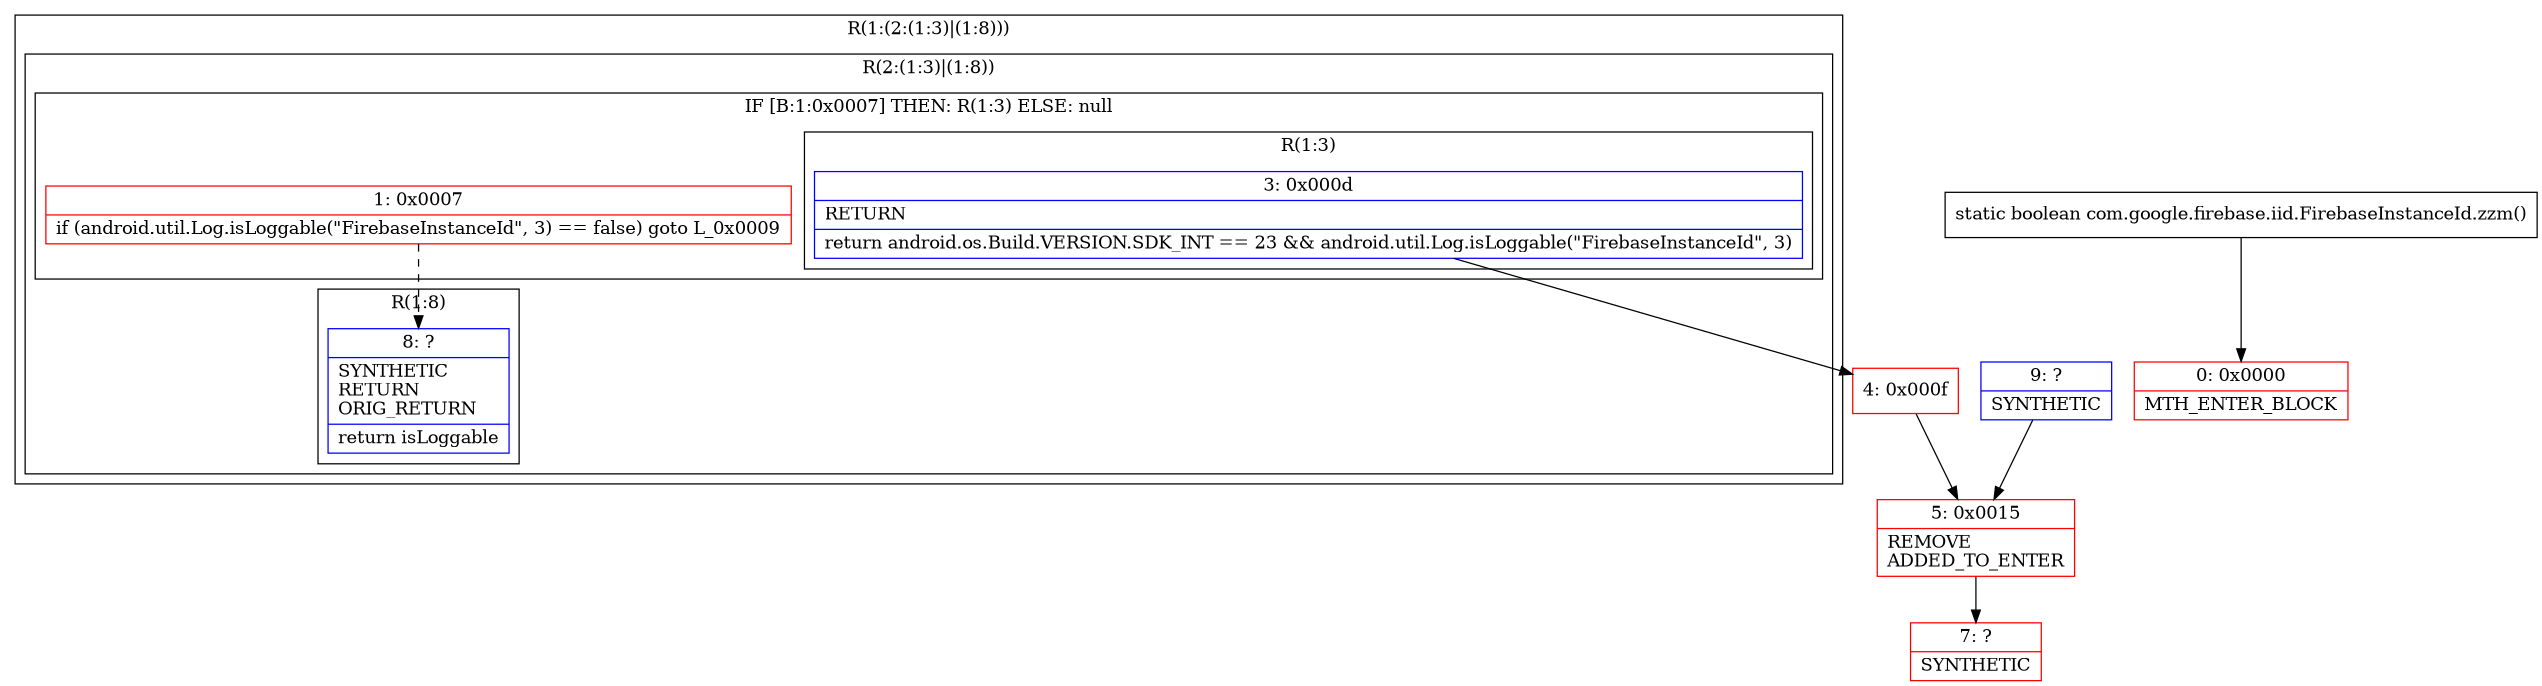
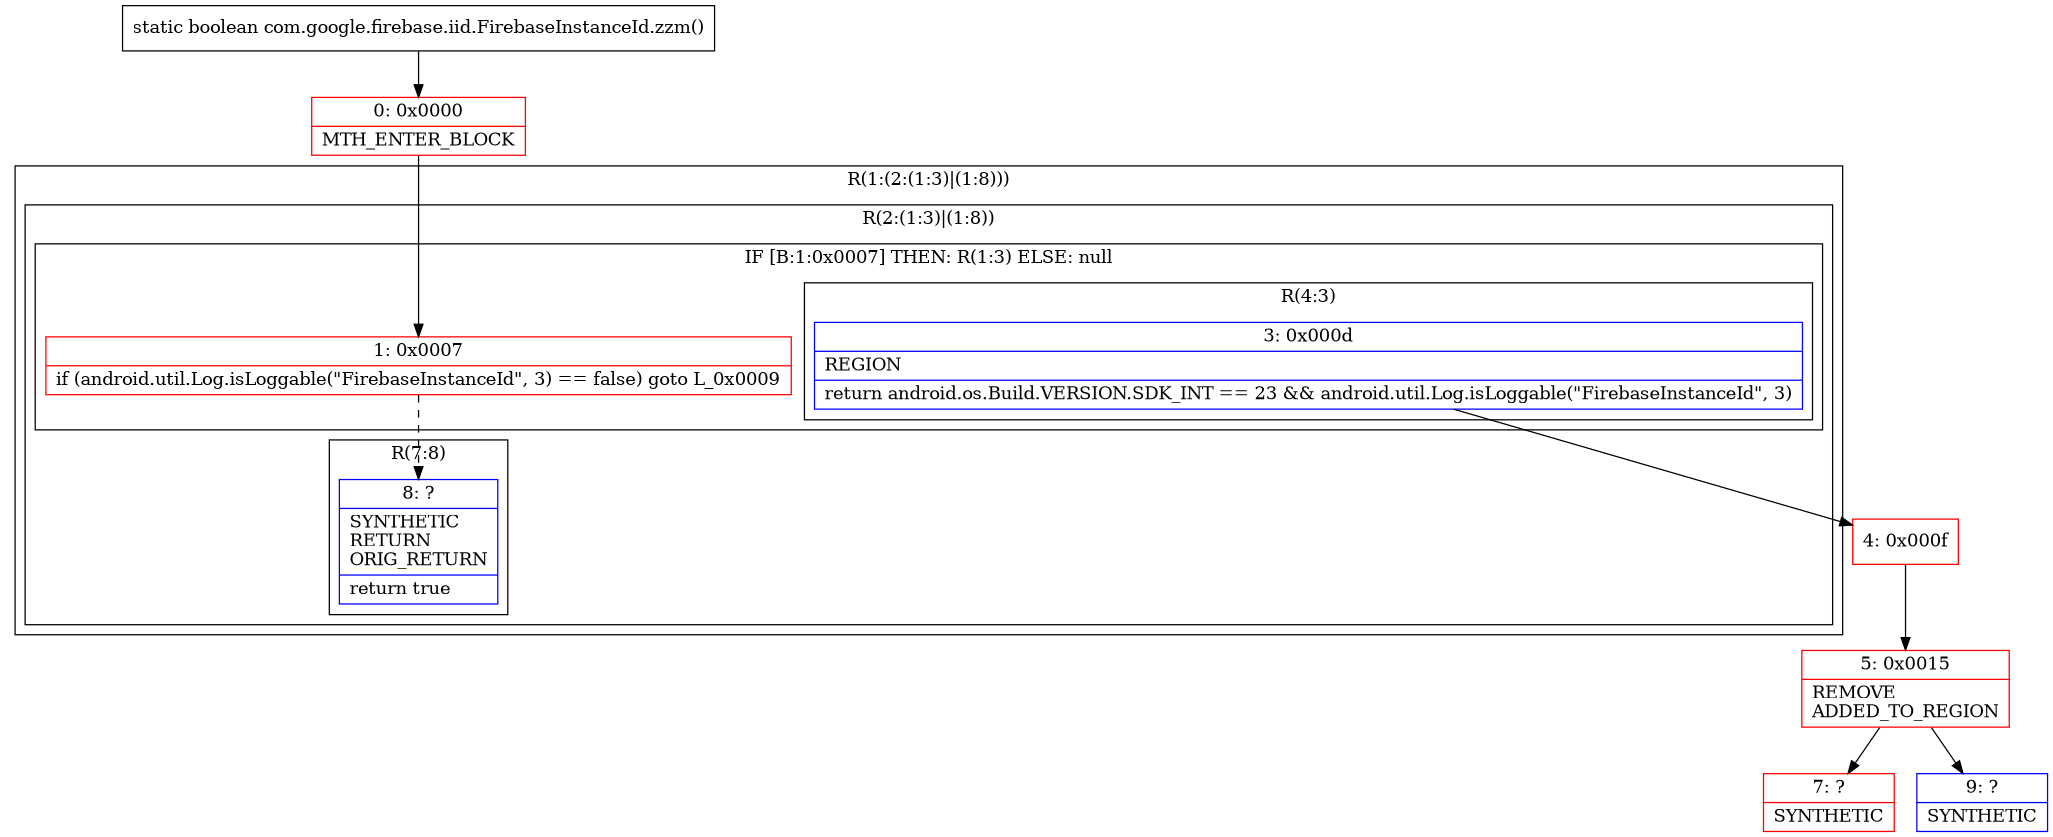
cluster "R(1:3)": label "R(1:3)" -> "R(4:3)"
node "3: 0x000d": text "RETURN" -> "REGION"
edge "0: 0x0000" -> "1: 0x0007": added
cluster "R(1:8)": label "R(1:8)" -> "R(7:8)"
node "8: ?": text "return isLoggable" -> "return true"
edge "9: ?" -> "5: 0x0015": reversed
node "5: 0x0015": text "ADDED_TO_ENTER" -> "ADDED_TO_REGION"
